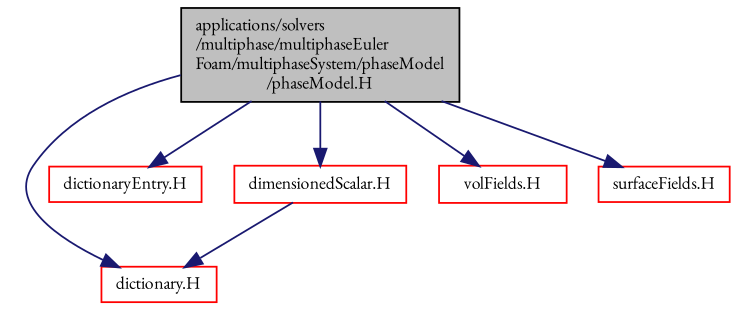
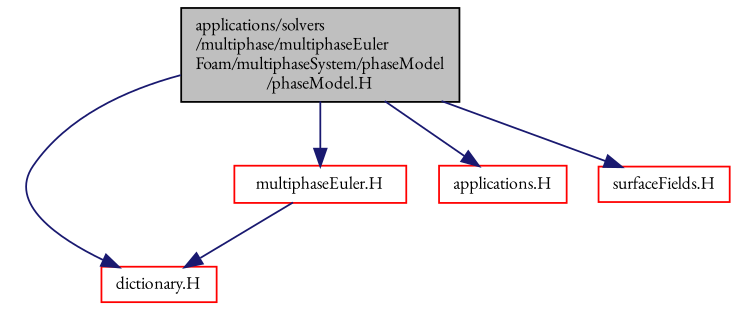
node "dictionaryEntry.H": removed
node "dimensionedScalar.H": label "dimensionedScalar.H" -> "multiphaseEuler.H"
node "volFields.H": label "volFields.H" -> "applications.H"
